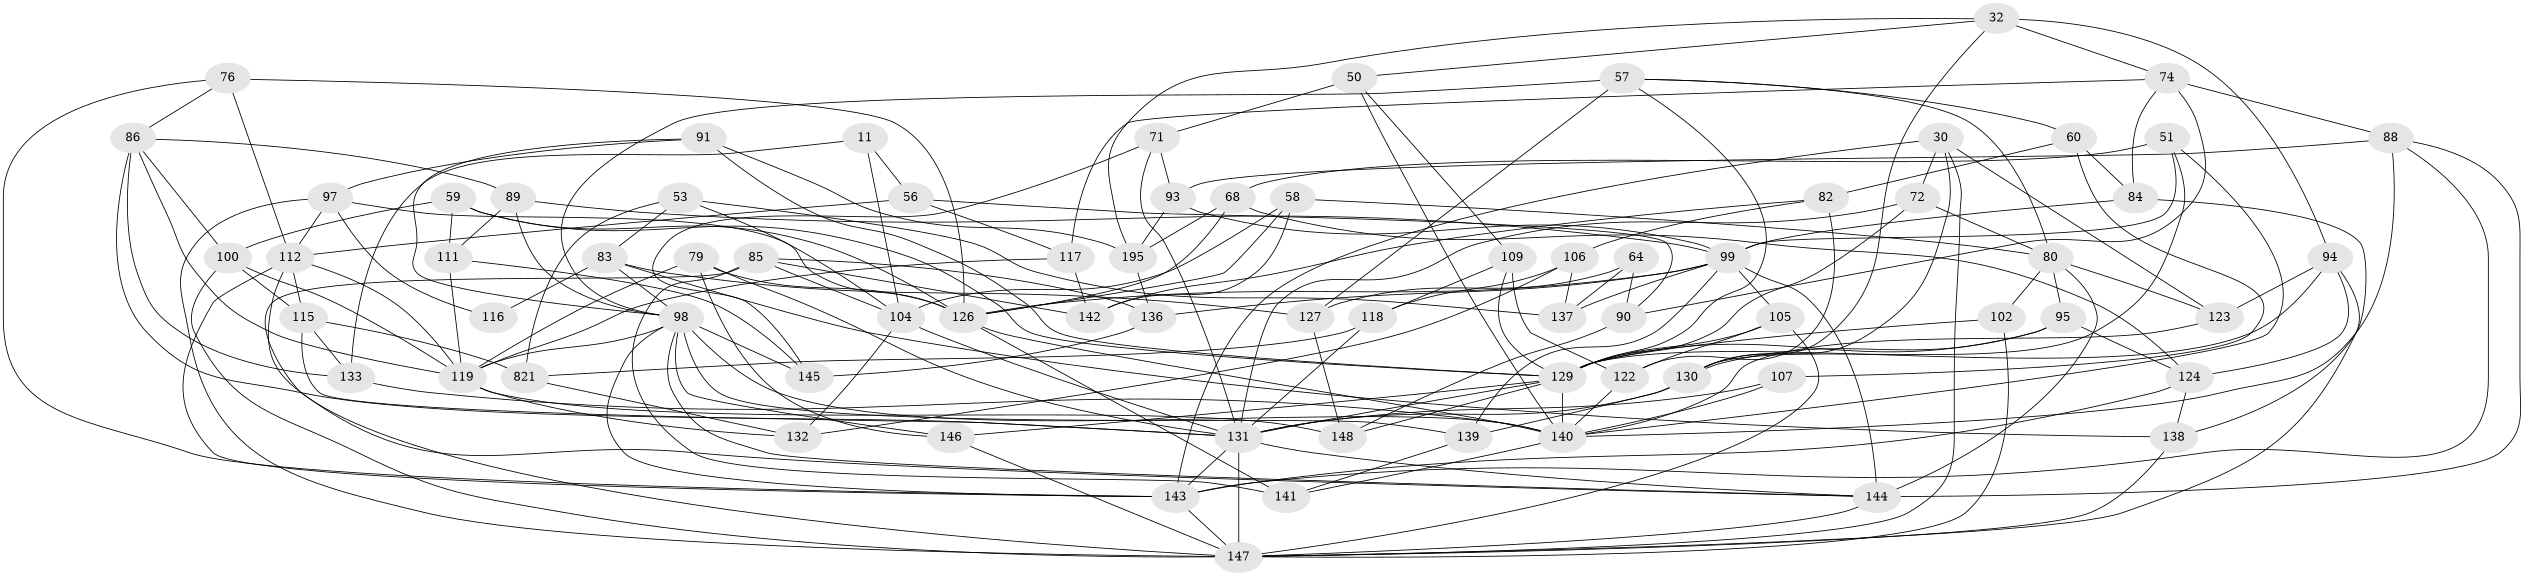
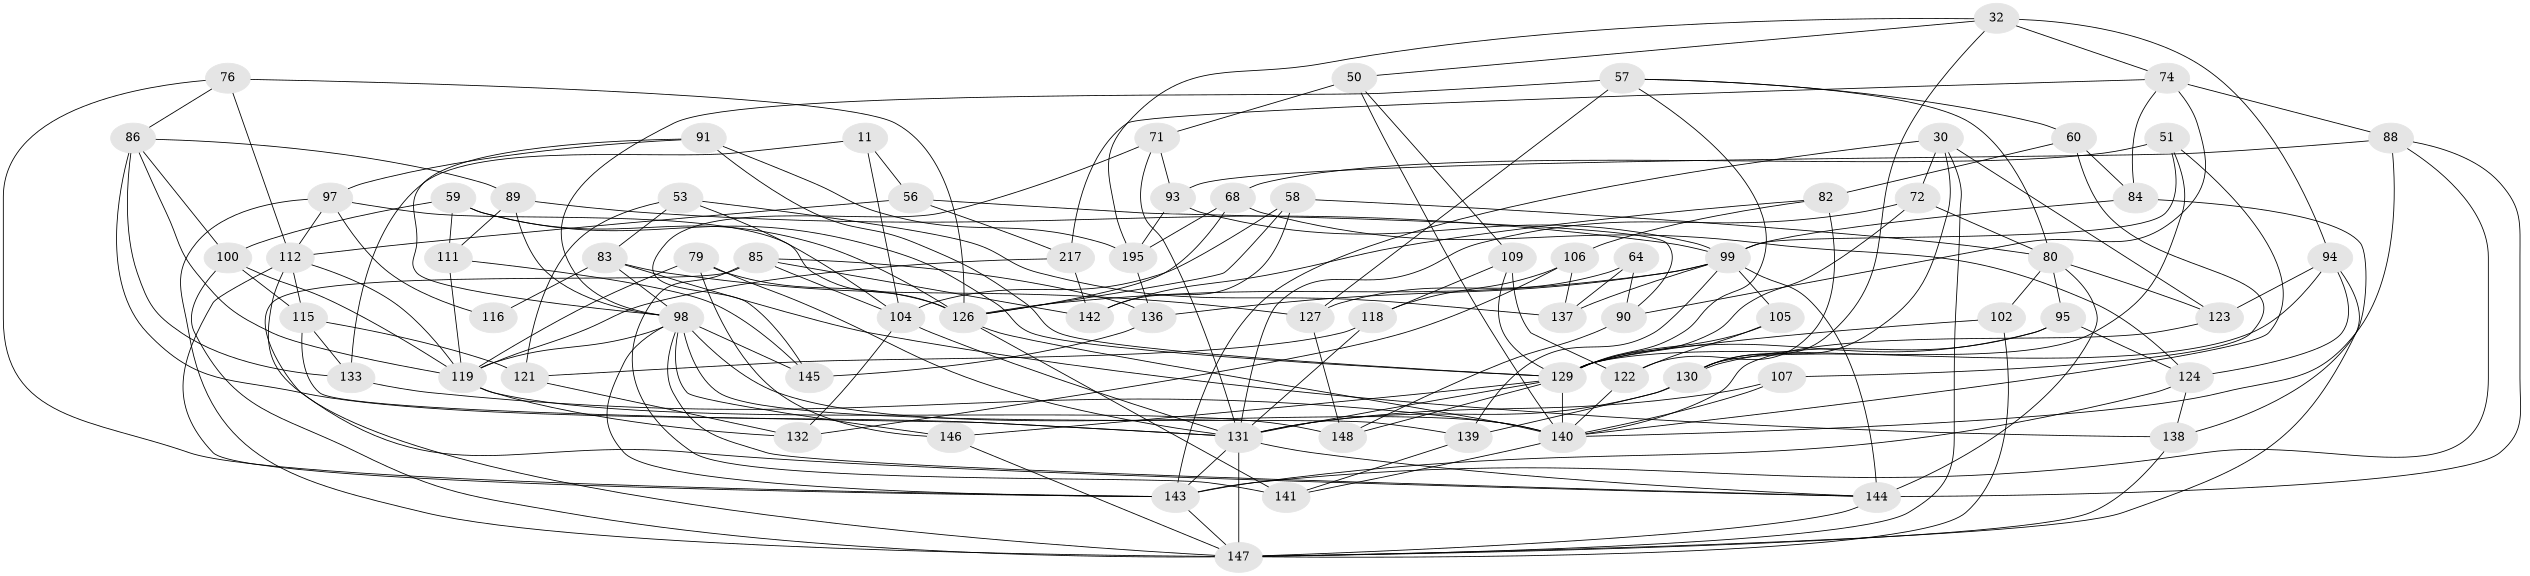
node "117": label "117" -> "217"
node "821": label "821" -> "121"
edge "105" -- "147": removed
